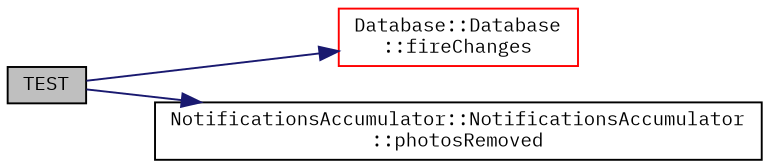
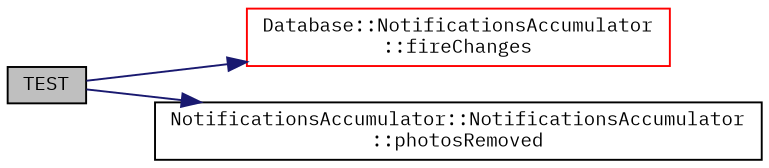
node "Database::Database ::fireChanges": label "Database::Database ::fireChanges" -> "Database::NotificationsAccumulator ::fireChanges"
